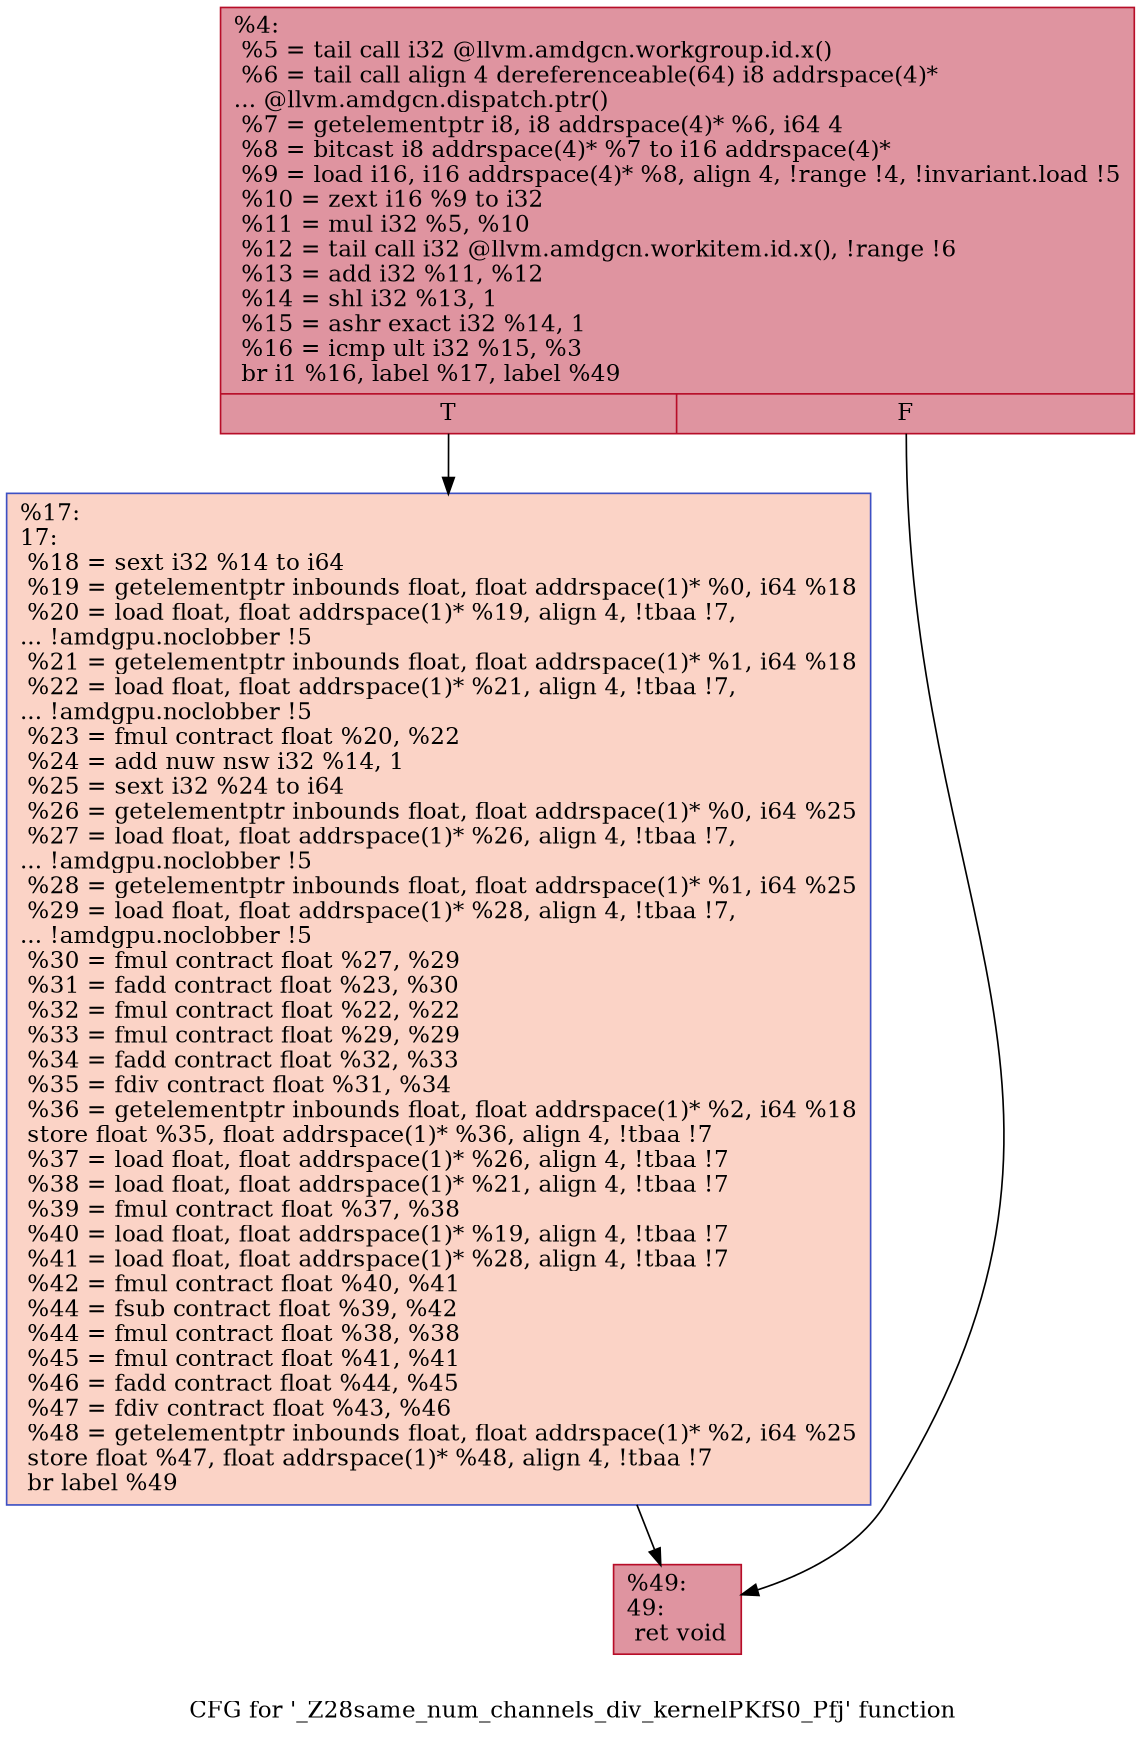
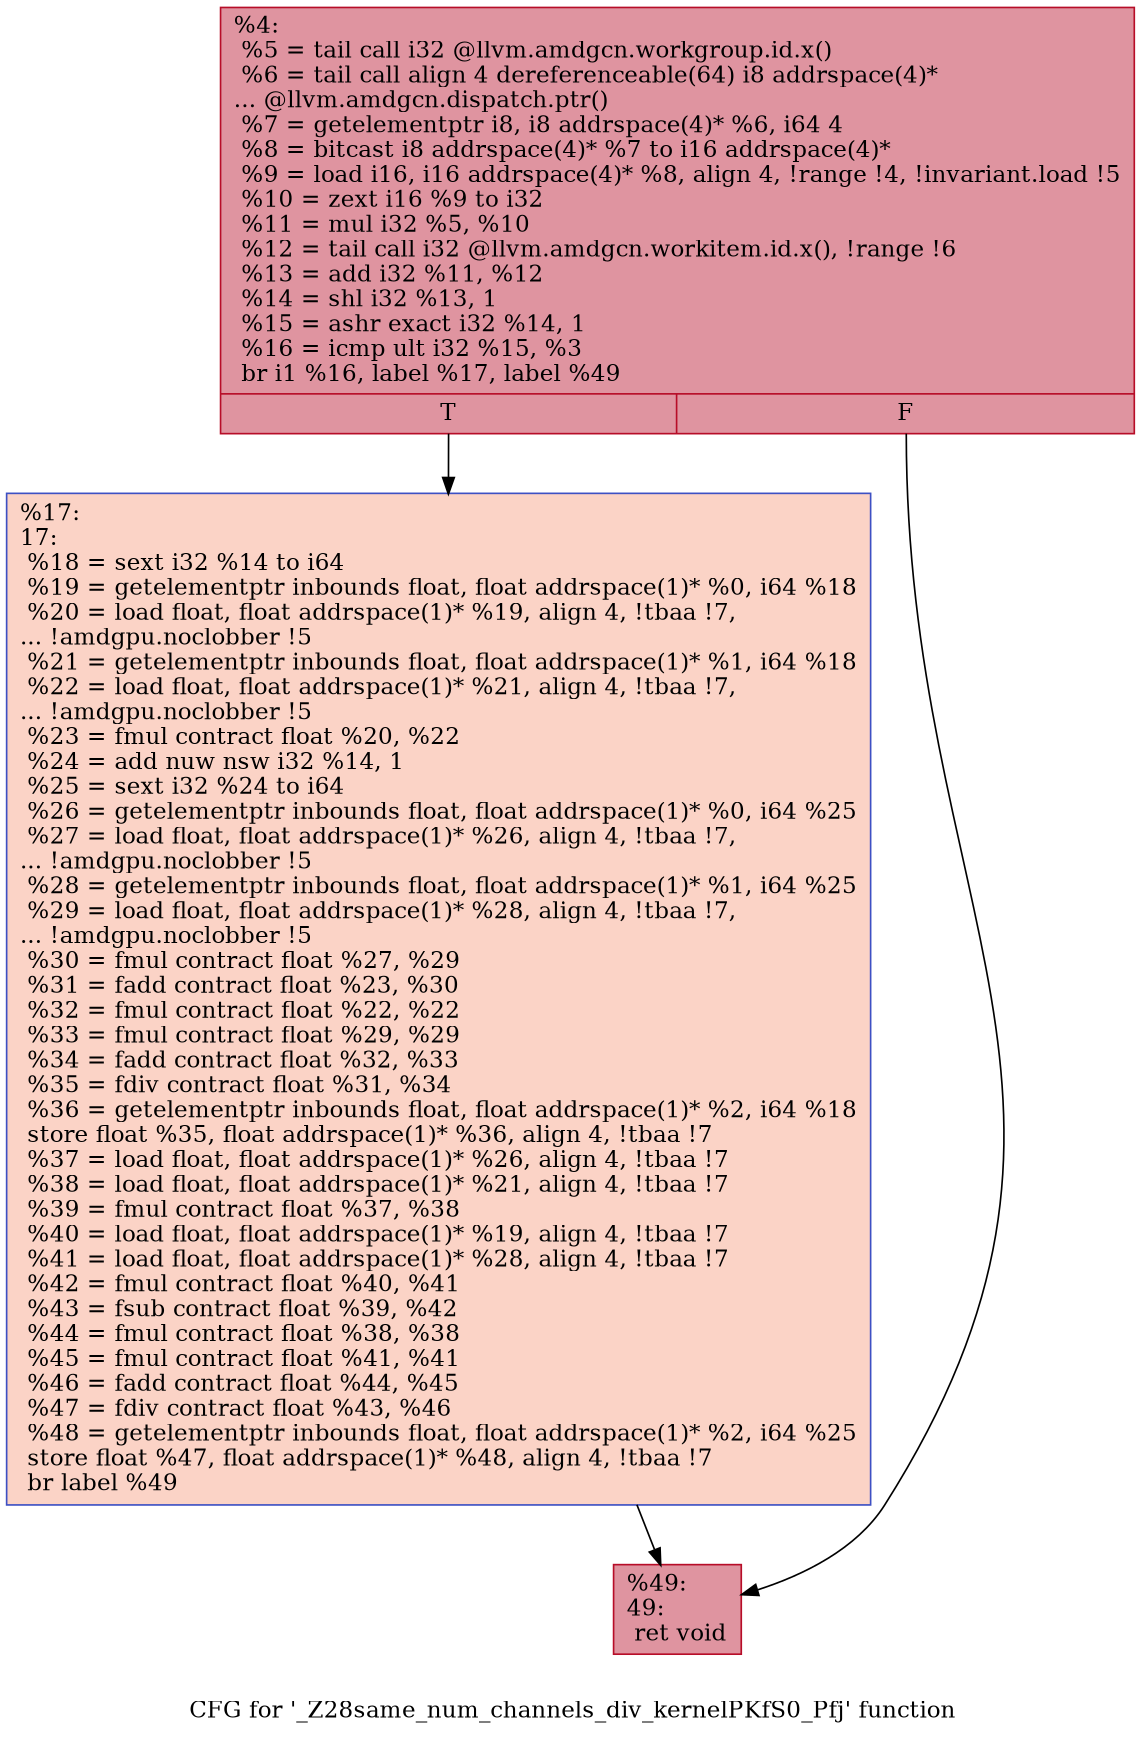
node "%17:": text "%44 = fsub contract float %39, %42" -> "%43 = fsub contract float %39, %42"
